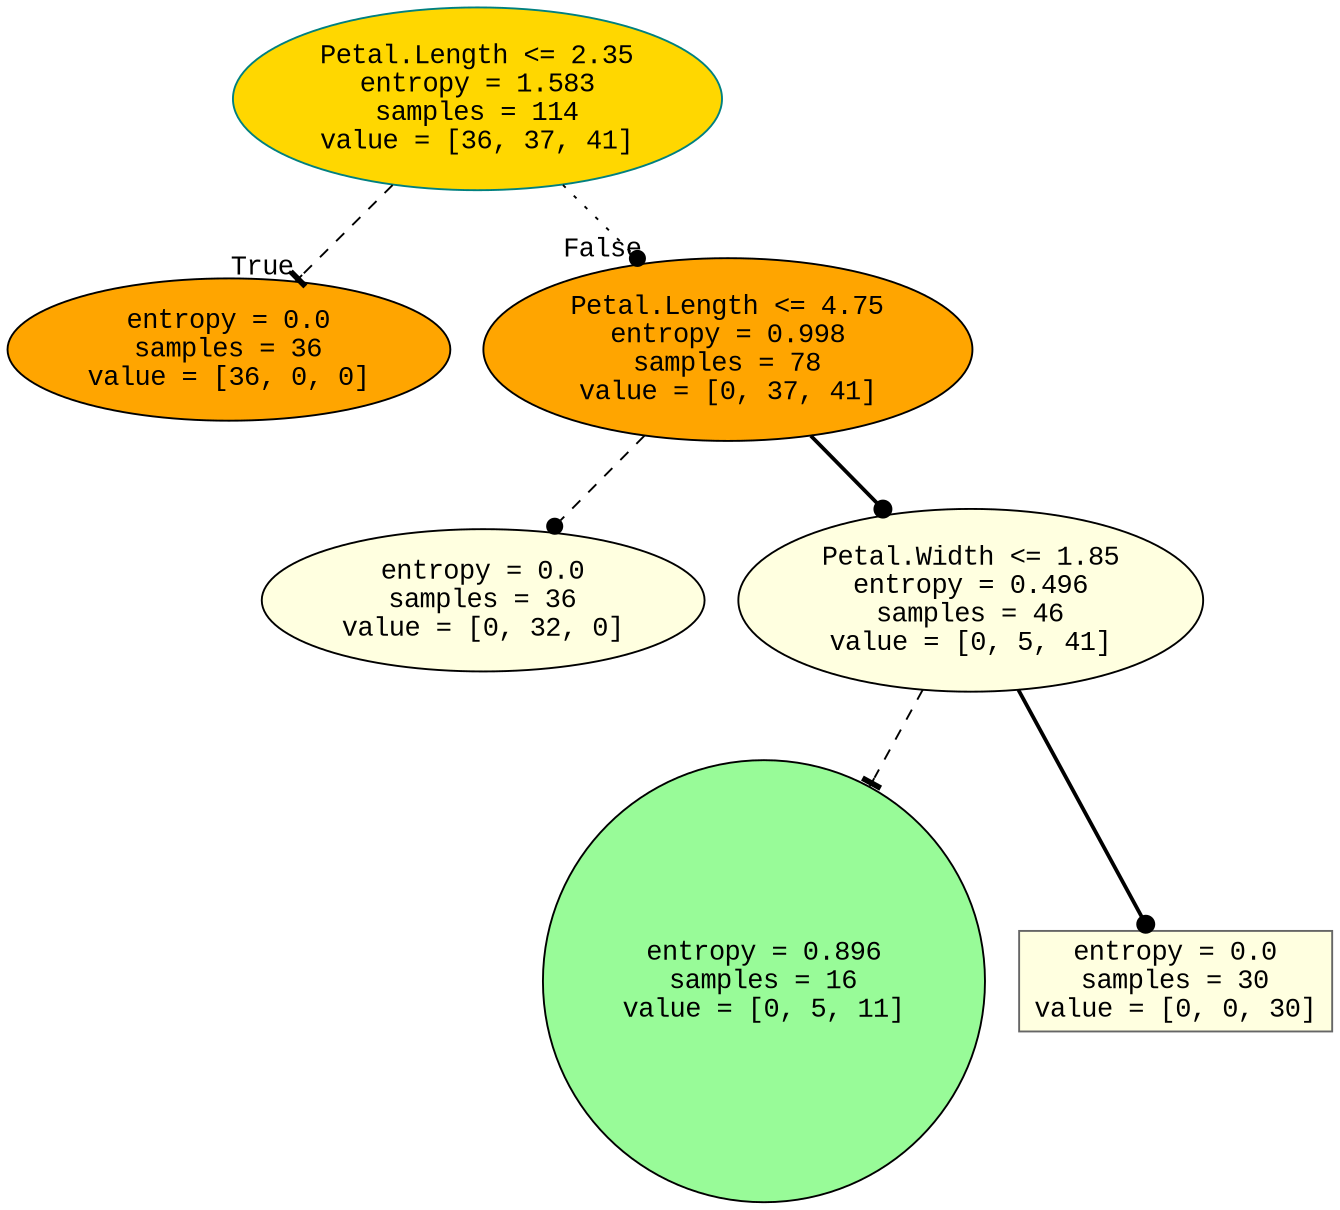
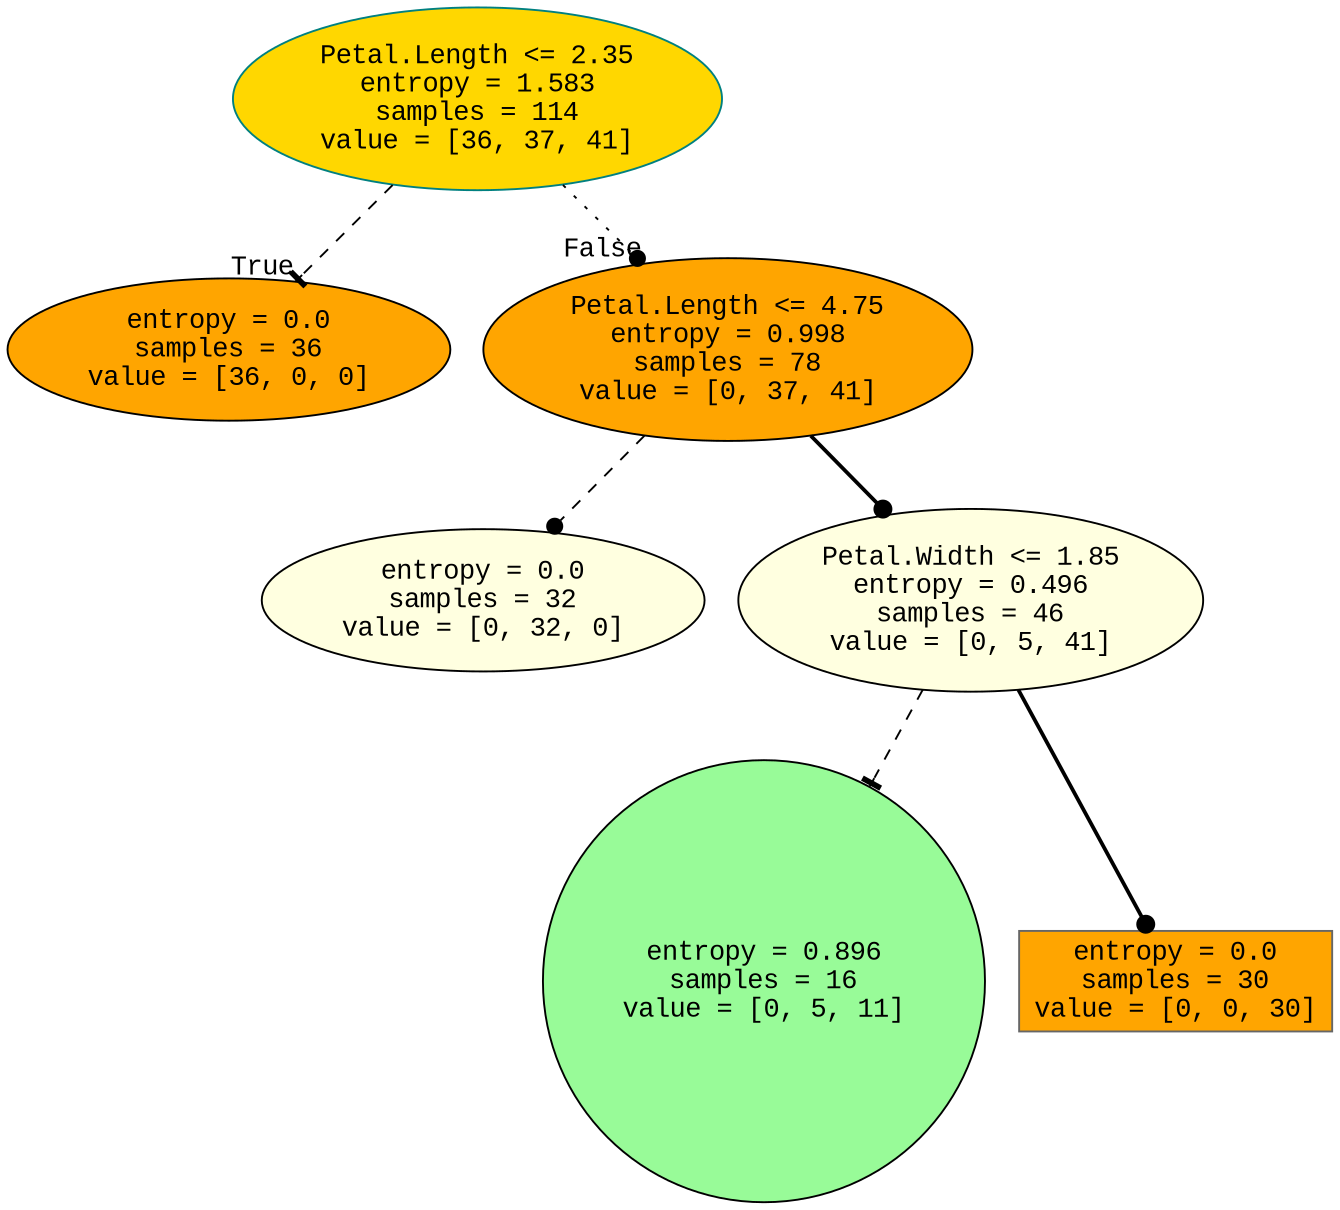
node "entropy = 0.0 samples = 36 value = [0, 32, 0]": label "entropy = 0.0 samples = 36 value = [0, 32, 0]" -> "entropy = 0.0 samples = 32 value = [0, 32, 0]"
node "entropy = 0.0 samples = 30 value = [0, 0, 30]": fillcolor lightyellow -> orange
